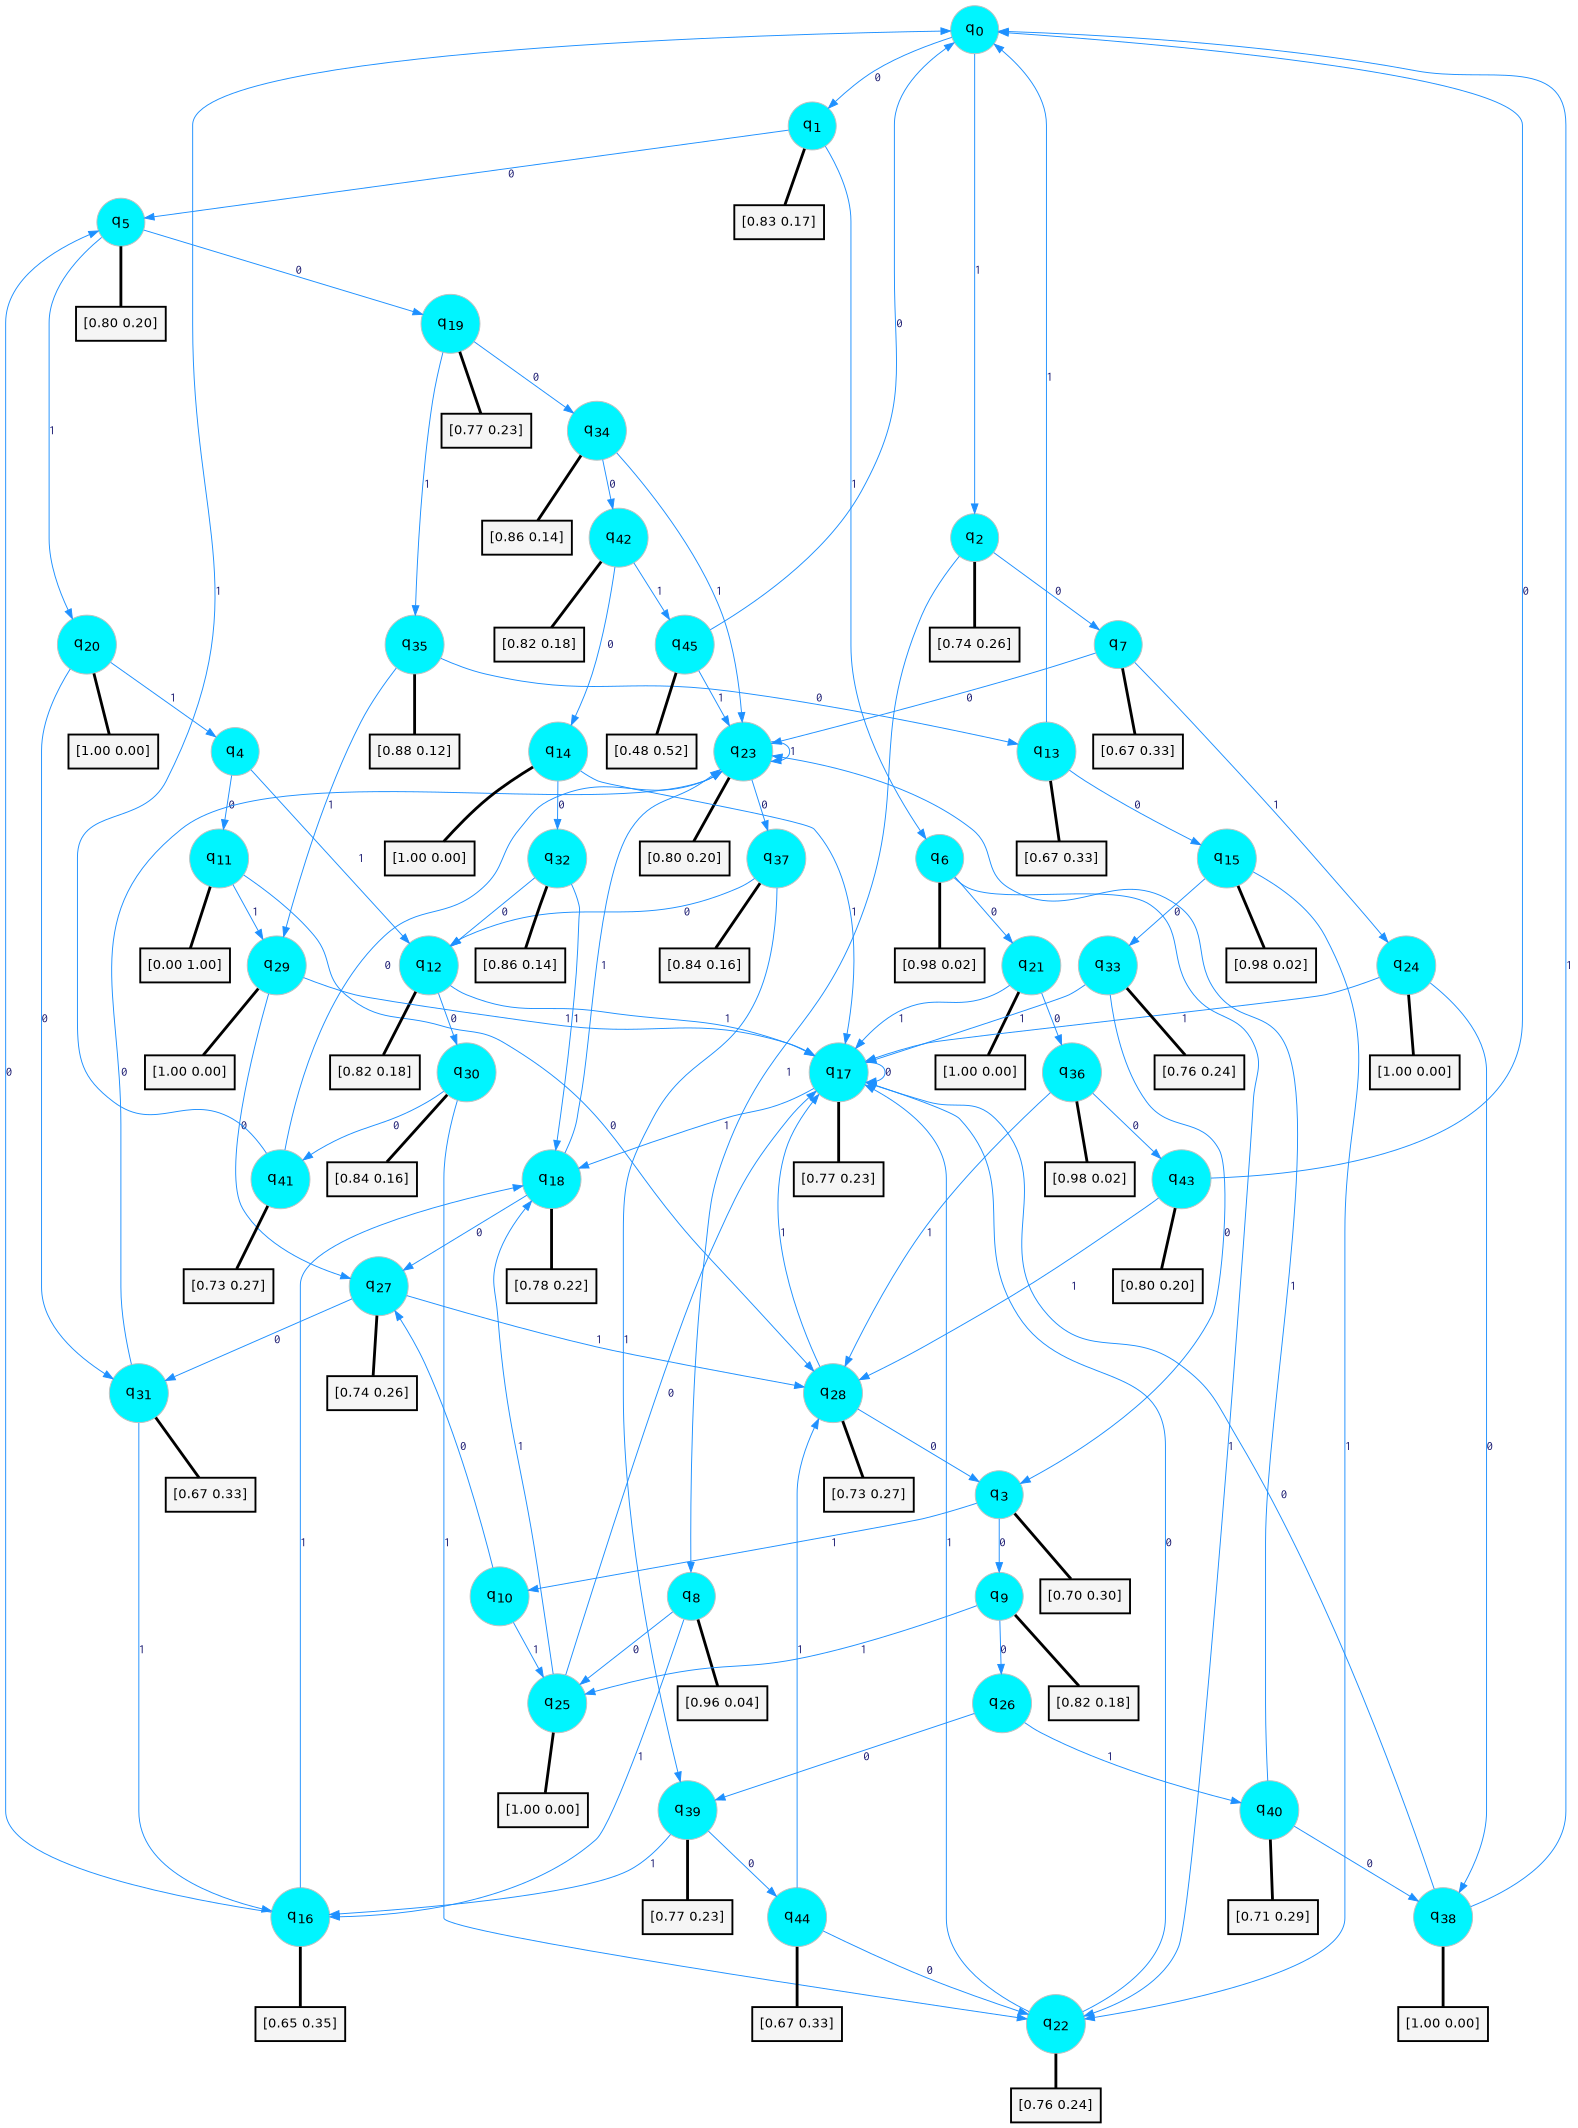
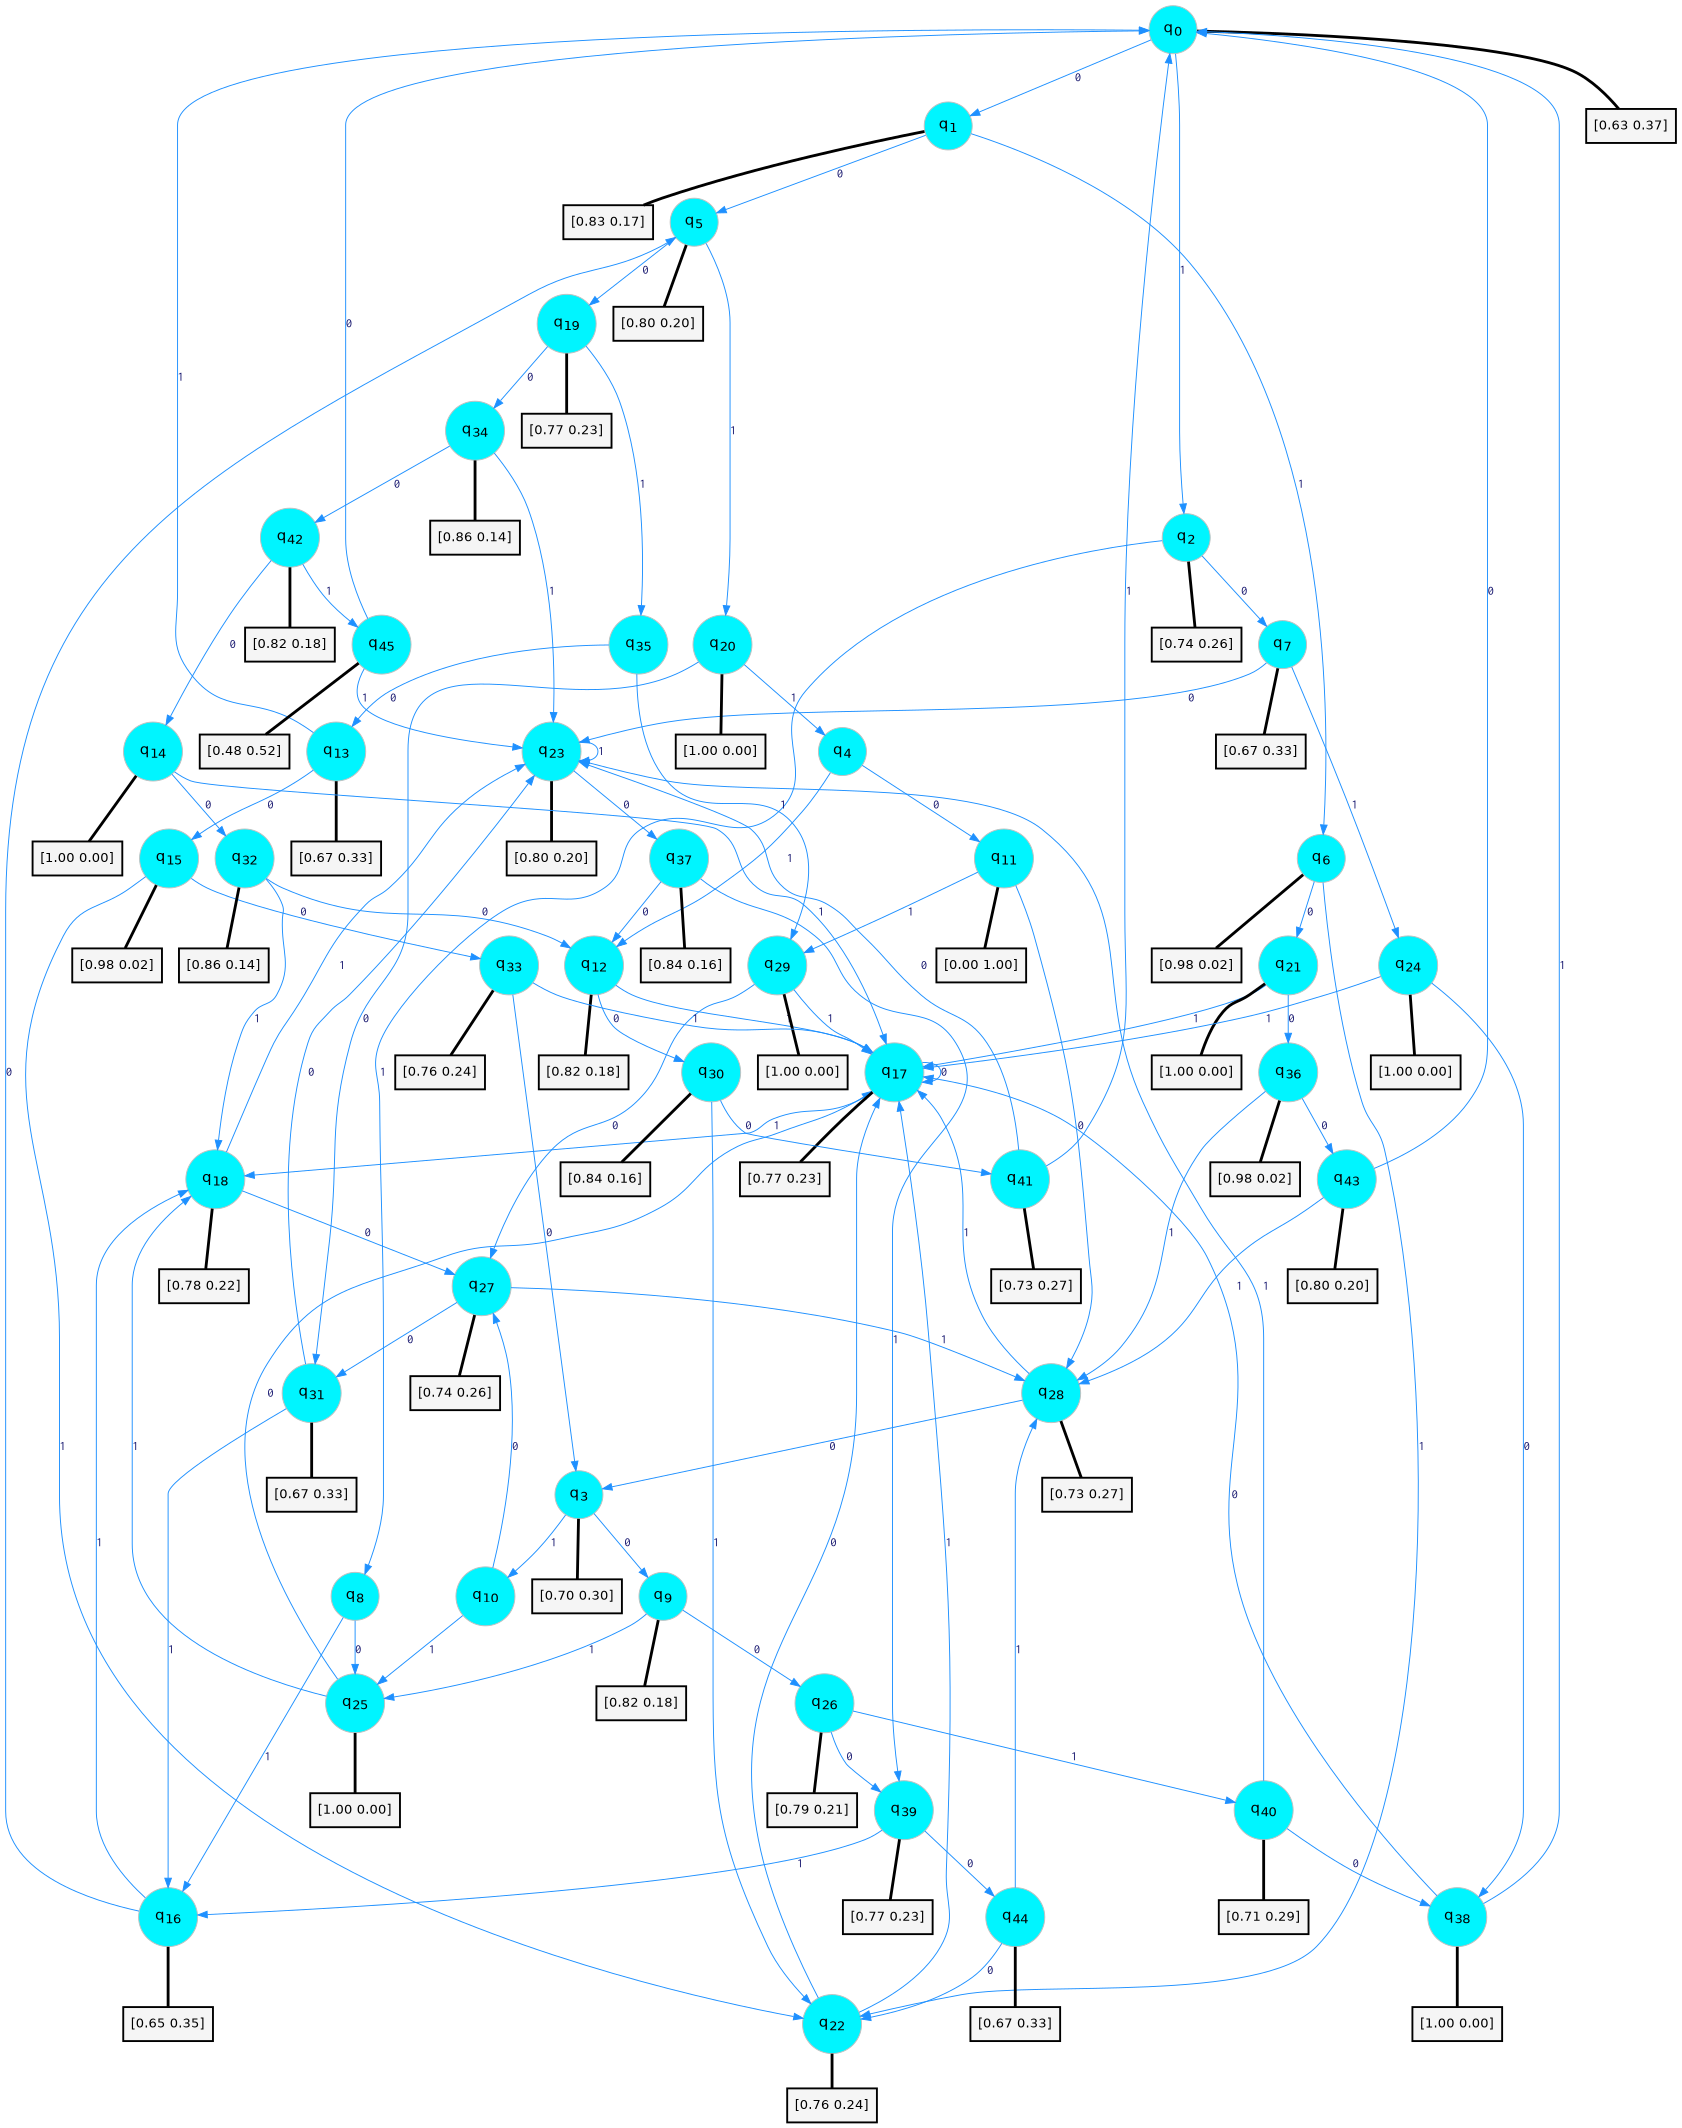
node "[0.63 0.37]": added
node "[0.88 0.12]": removed
node "[0.96 0.04]": removed
node "[0.79 0.21]": added
